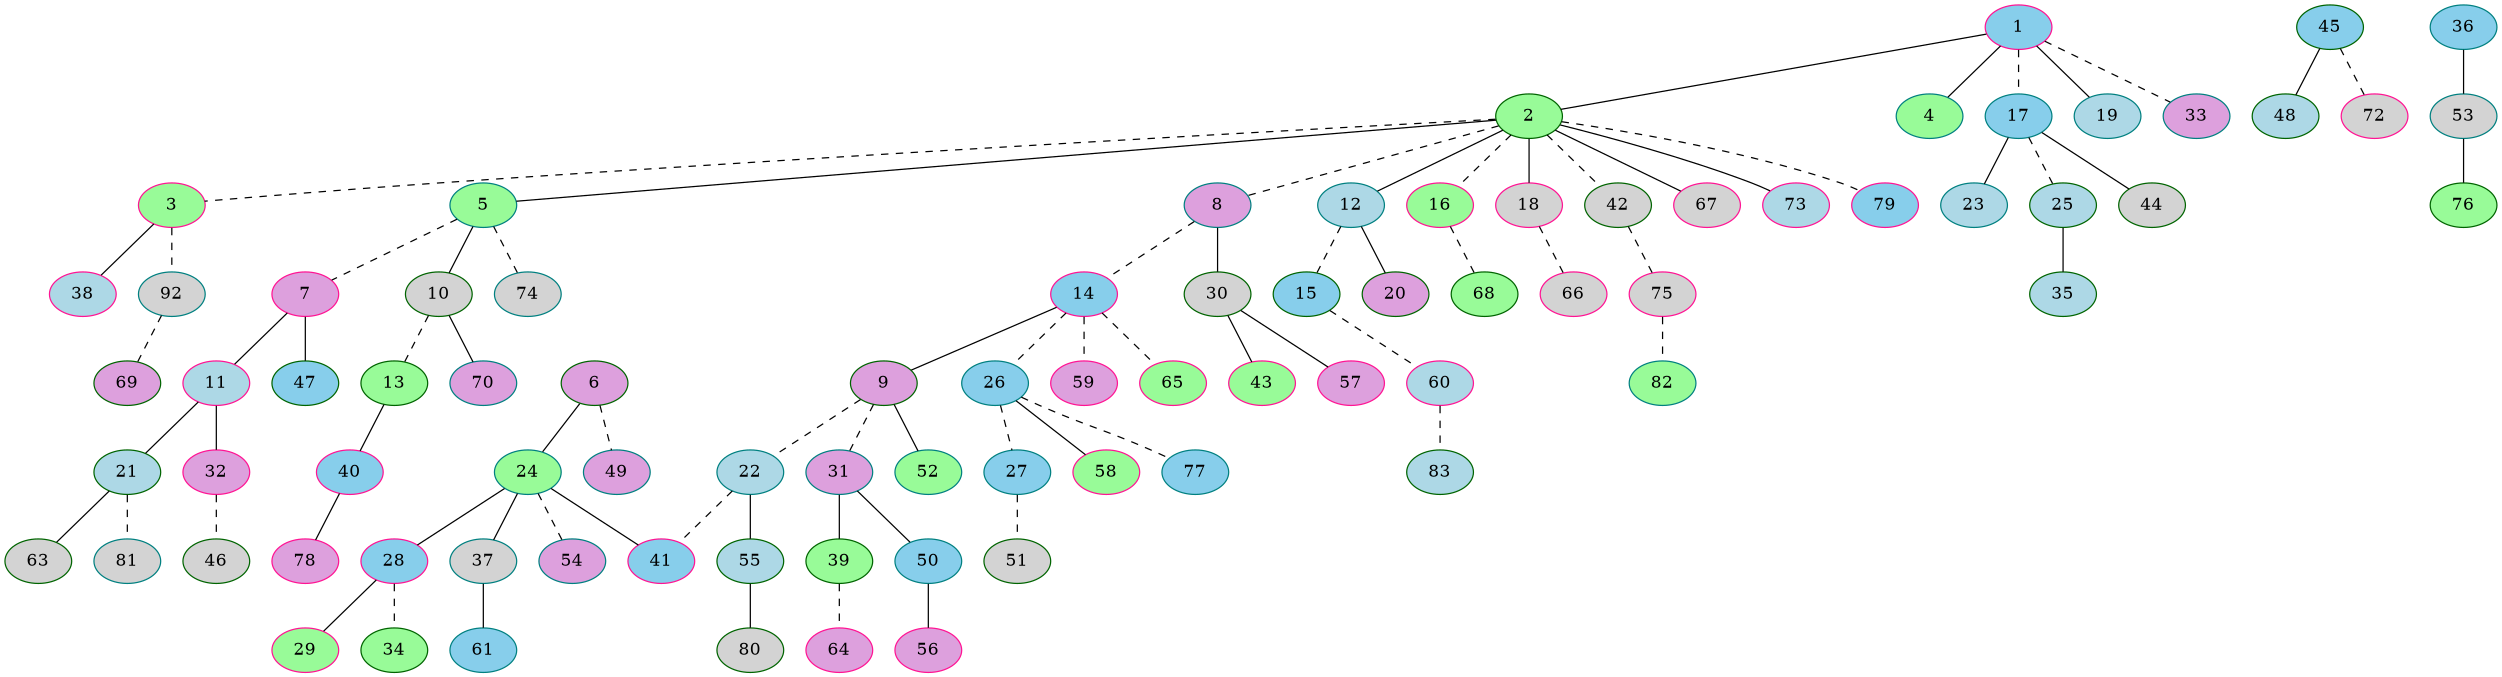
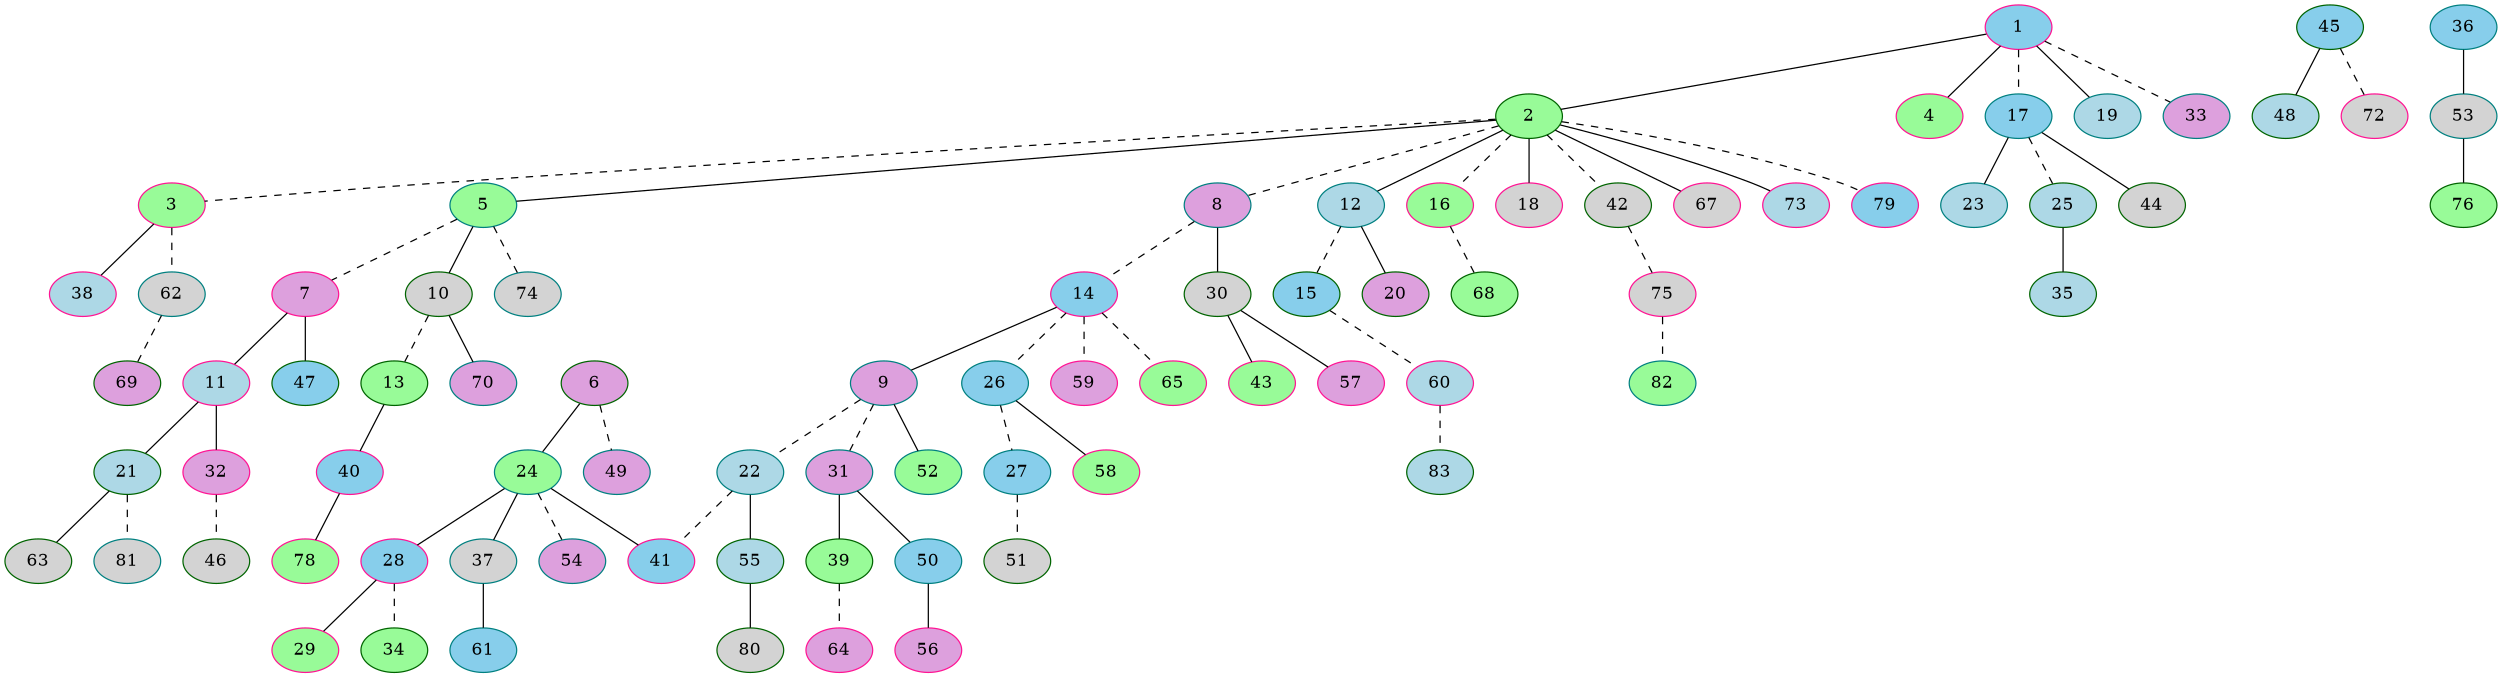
node "4": color teal -> deeppink
node "92": label "92" -> "62"
node "66": removed
node "9": color darkgreen -> teal
node "77": removed
node "78": fillcolor plum -> palegreen
